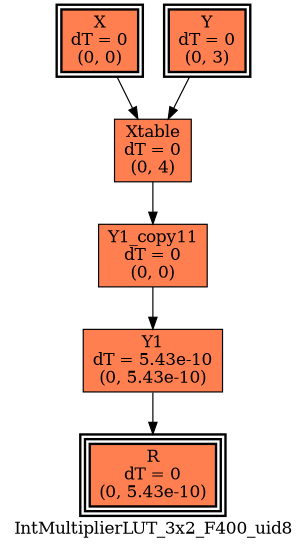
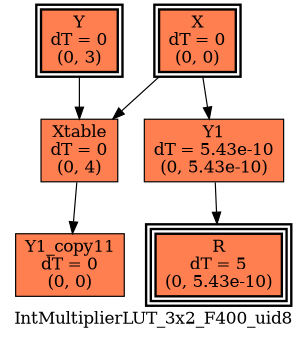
edge "Y1_copy11 dT = 0 (0, 0)" -> "Y1 dT = 5.43e-10 (0, 5.43e-10)": now "X dT = 0 (0, 0)" -> "Y1 dT = 5.43e-10 (0, 5.43e-10)"
node "R dT = 0 (0, 5.43e-10)": label "R dT = 0 (0, 5.43e-10)" -> "R dT = 5 (0, 5.43e-10)"
